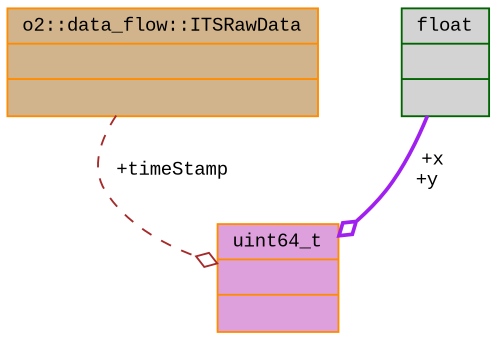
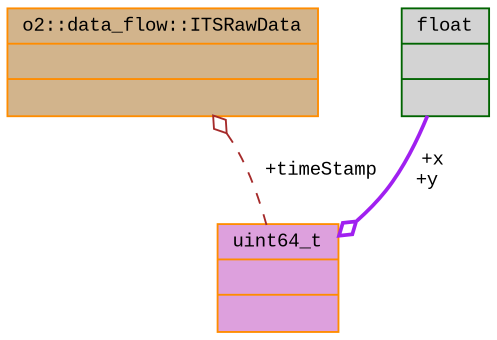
edge "o2::data_flow::ITSRawData" -> "uint64_t": reversed
